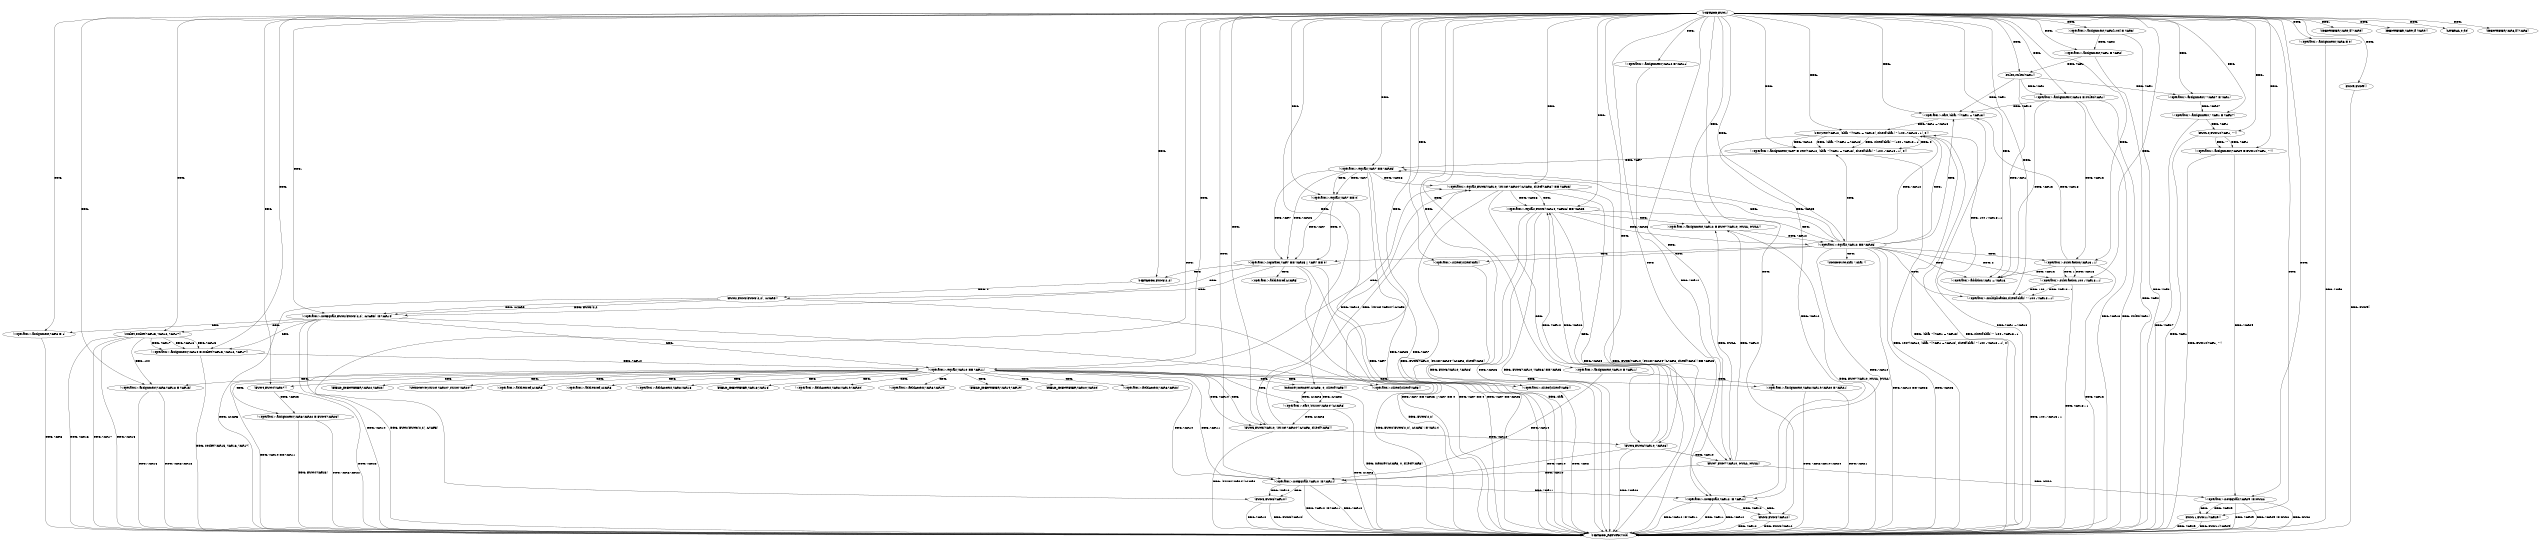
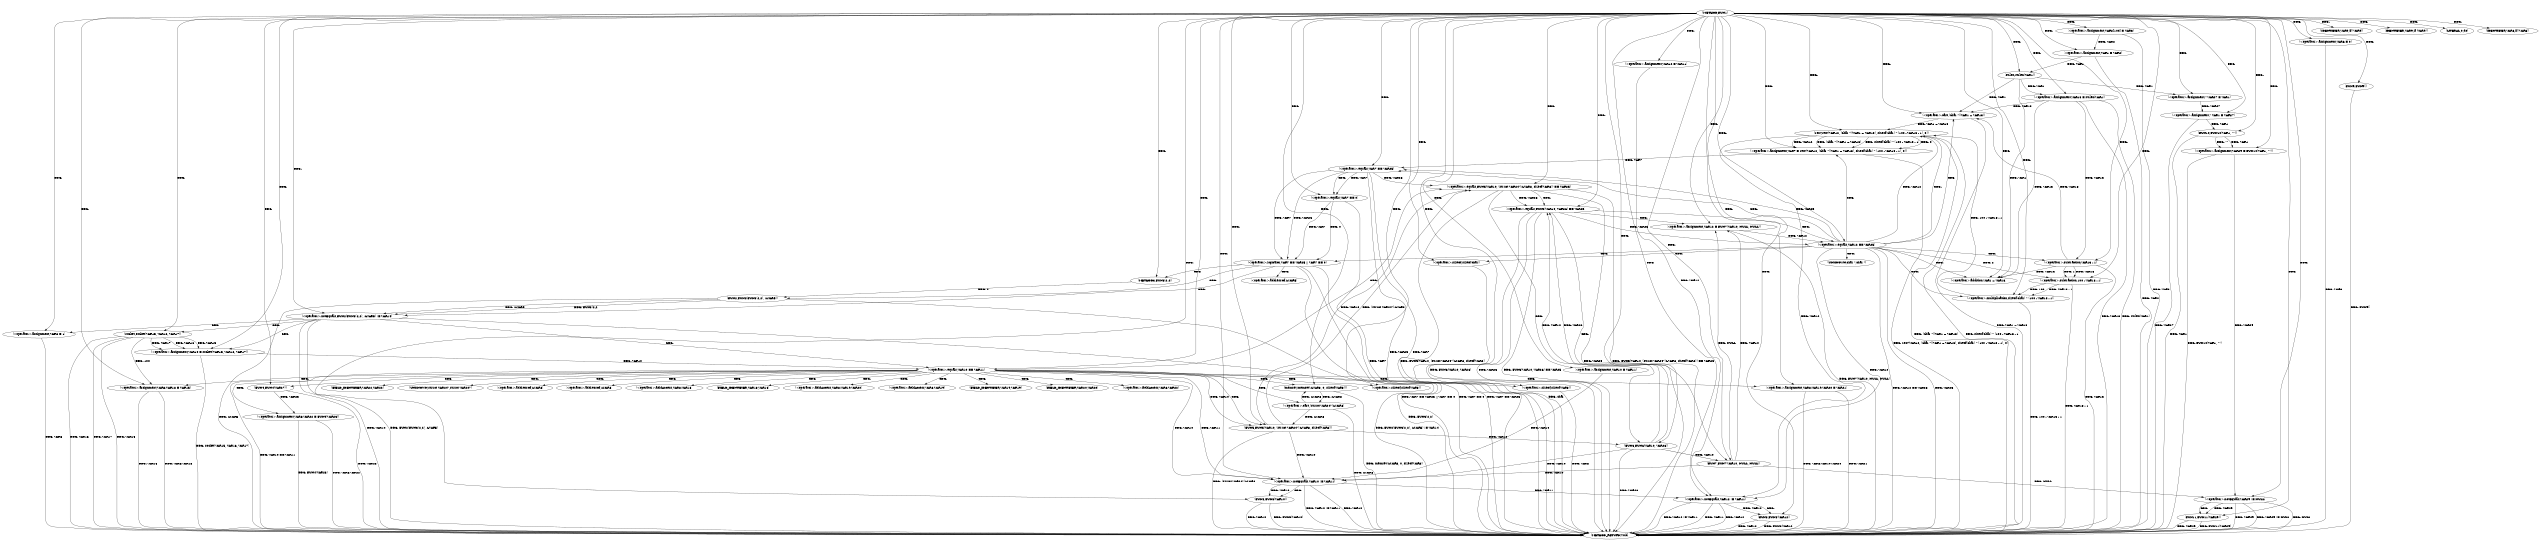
edge "(<operator>.assignment,VAR10 = VAR11)" -> "(<operator>.assignment,VAR8.VAR19.VAR20 = VAR21)": now "(METHOD,FUN1)" -> "(<operator>.assignment,VAR8.VAR19.VAR20 = VAR21)"
edge "(FUN5,FUN5(VAR10, (struct VAR24*)&VAR8, sizeof(VAR8)))" -> "(<operator>.notEquals,VAR10 != VAR11)": added, label "DDG: VAR10"
